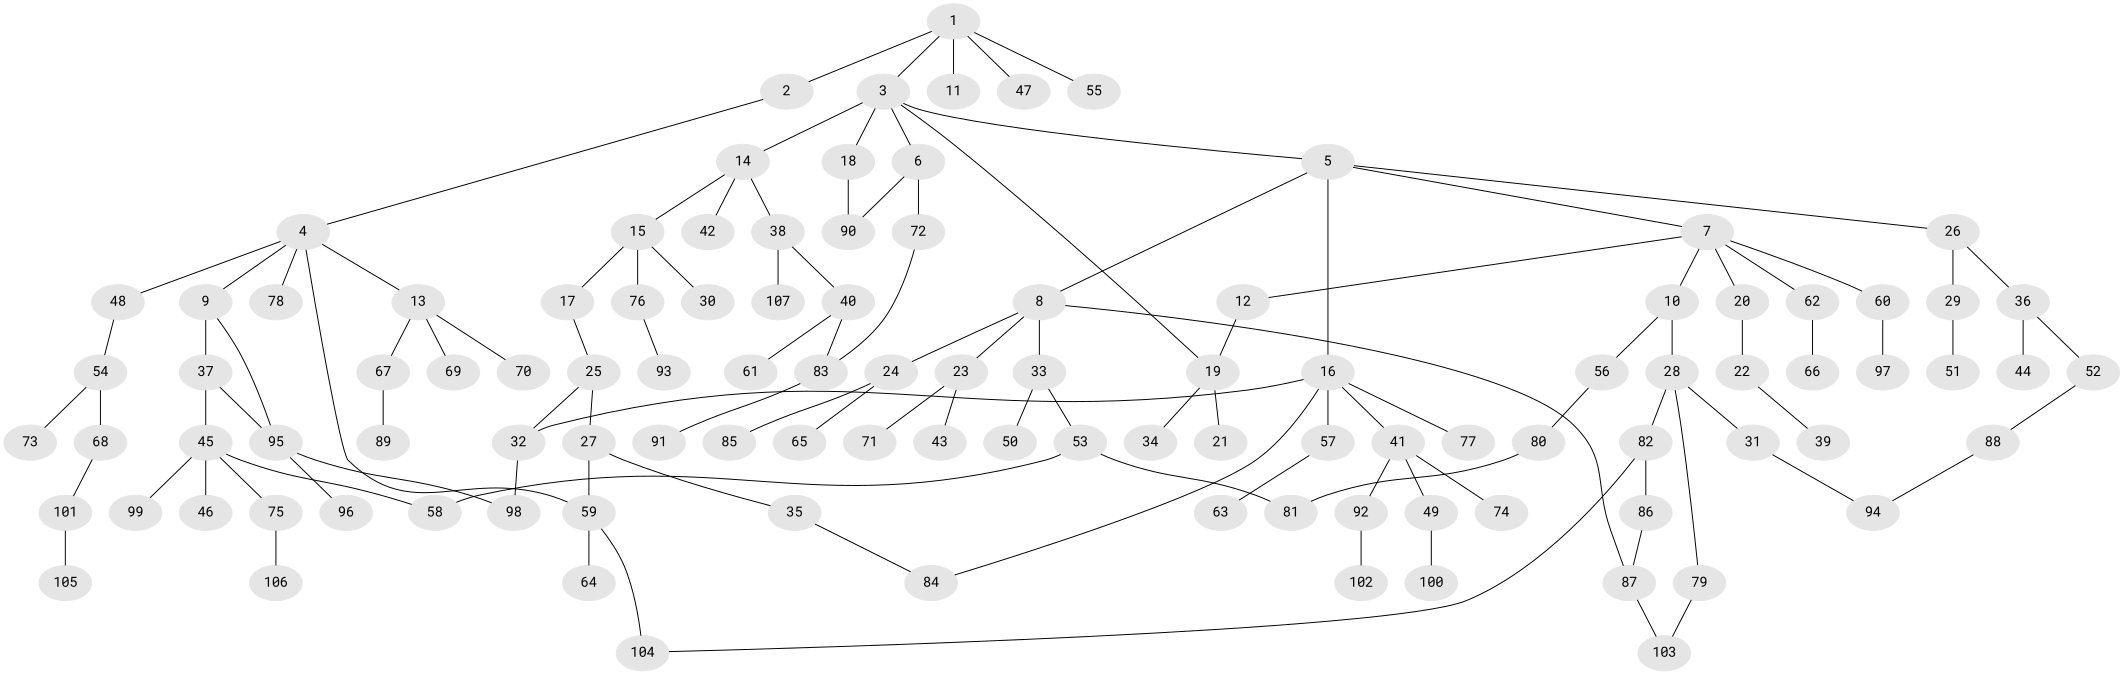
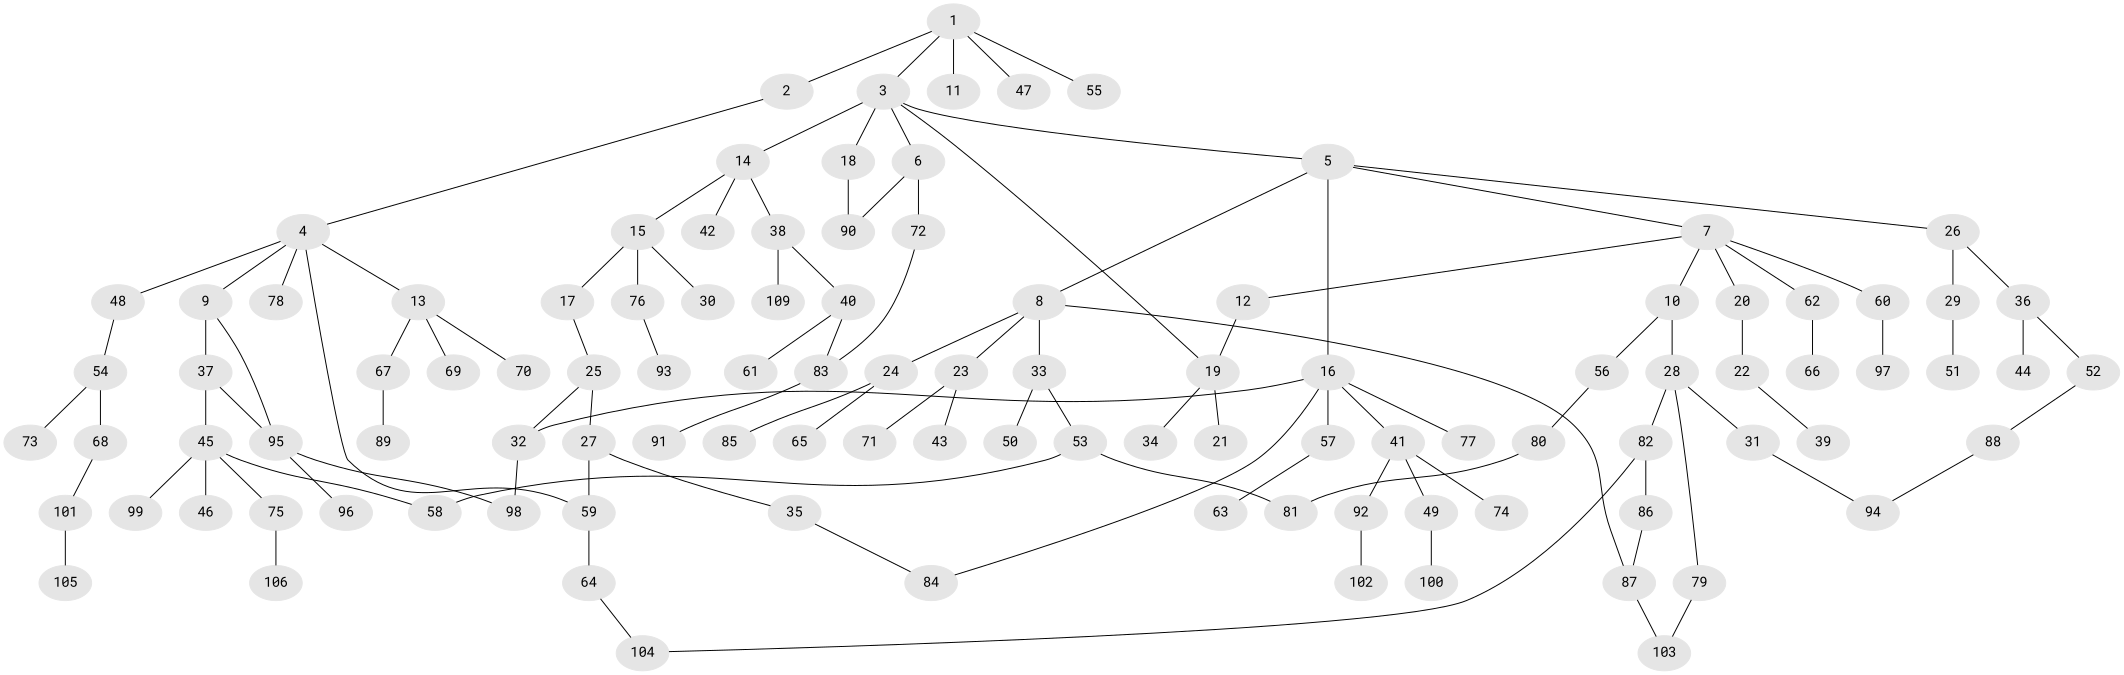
node "107": label "107" -> "109"
edge "59" -- "104": now "64" -- "104"
